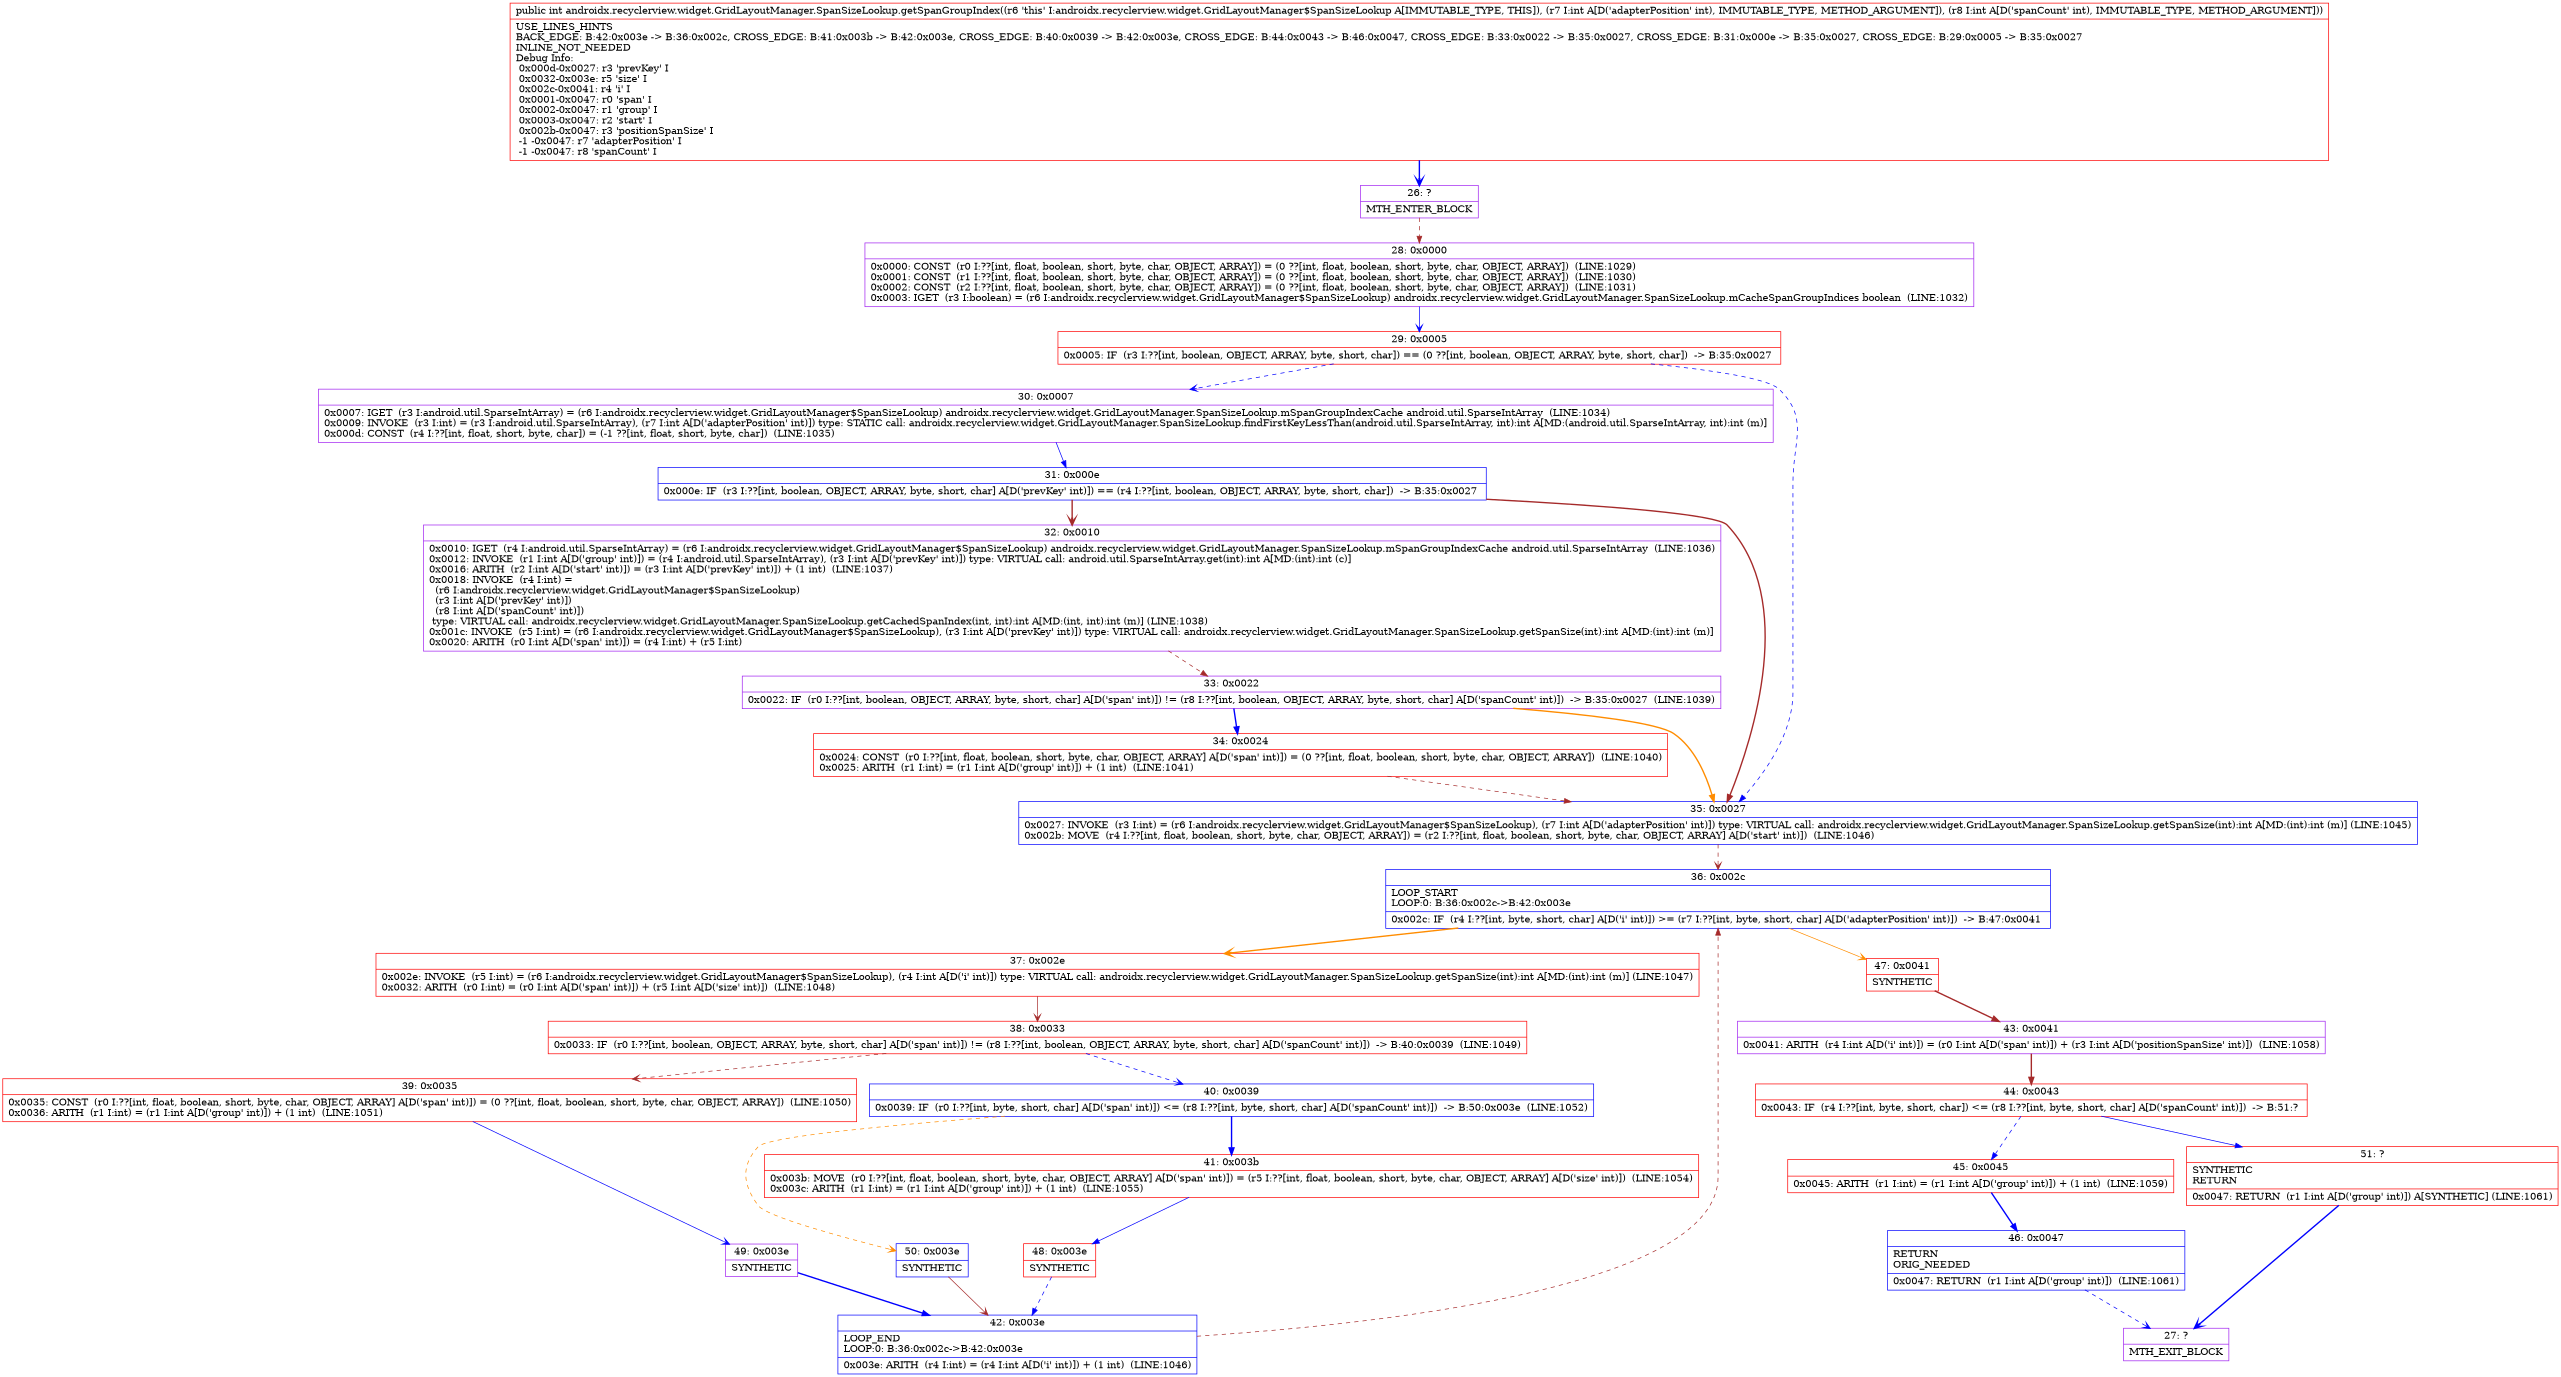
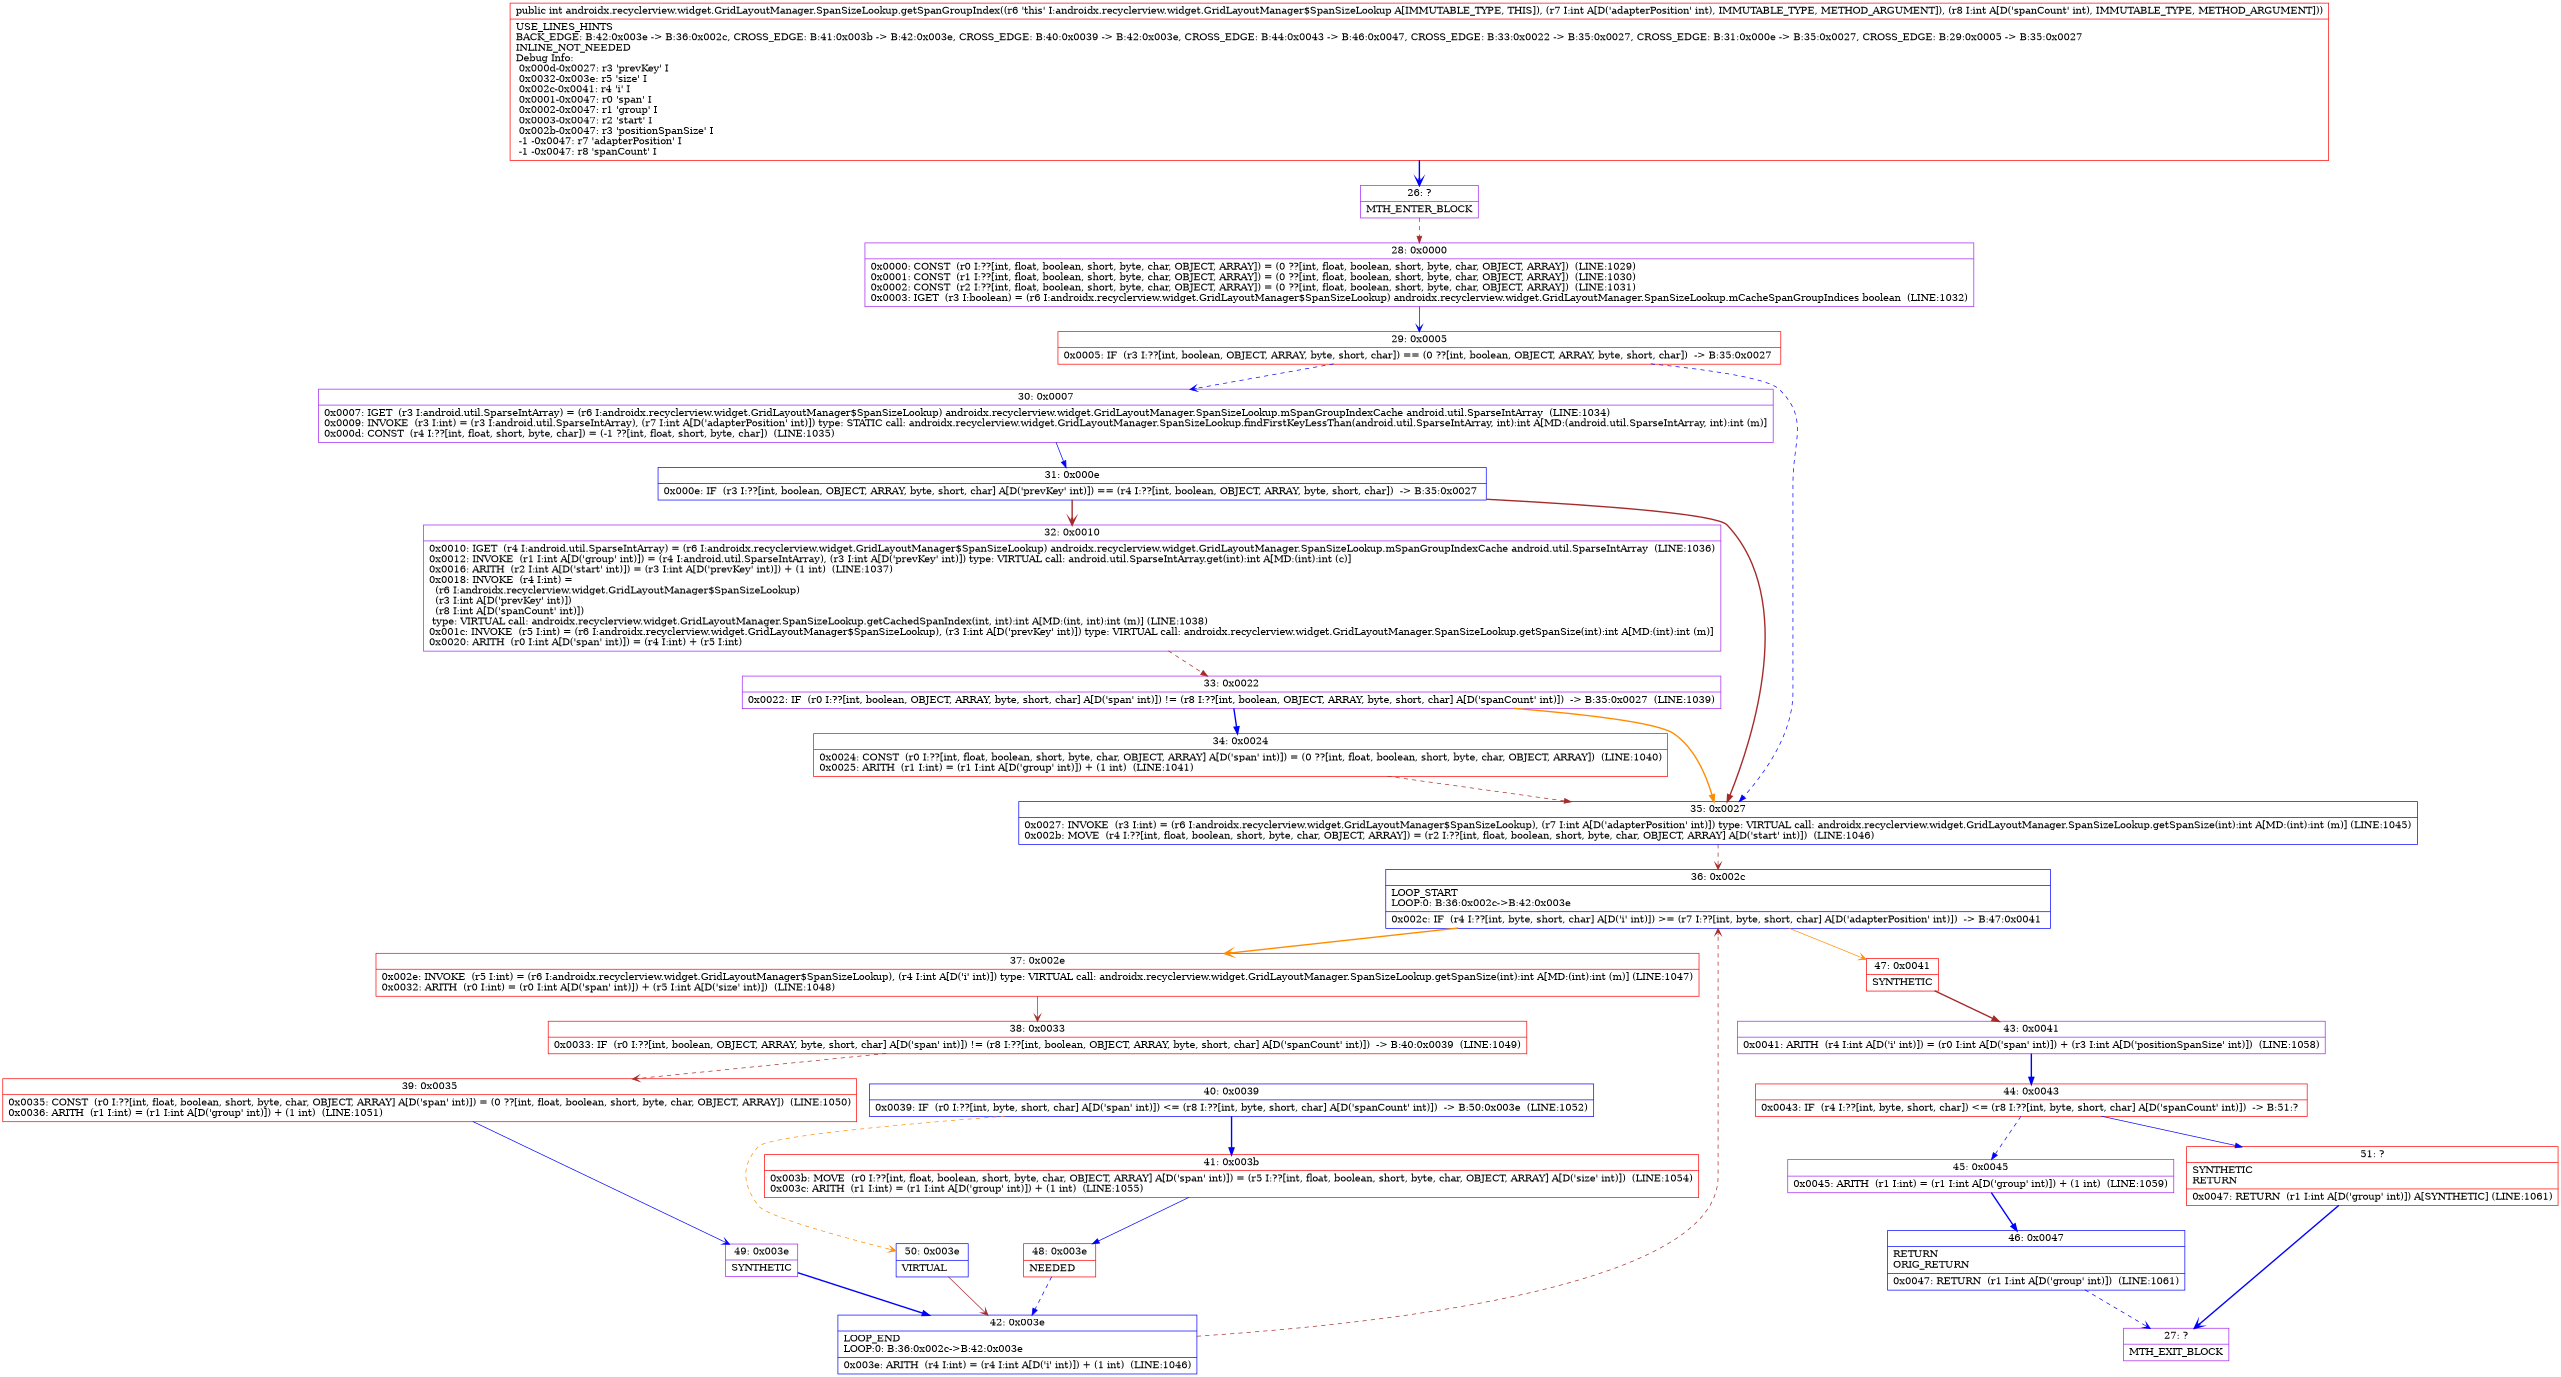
edge "43: 0x0041" -> "44: 0x0043": color brown -> blue
edge "38: 0x0033" -> "40: 0x0039": removed
node "45: 0x0045": color red -> purple
node "46: 0x0047": text "ORIG_NEEDED" -> "ORIG_RETURN"
node "50: 0x003e": text "SYNTHETIC" -> "VIRTUAL"
node "48: 0x003e": text "SYNTHETIC" -> "NEEDED"
edge "42: 0x003e" -> "36: 0x002c": arrowhead normal -> vee
